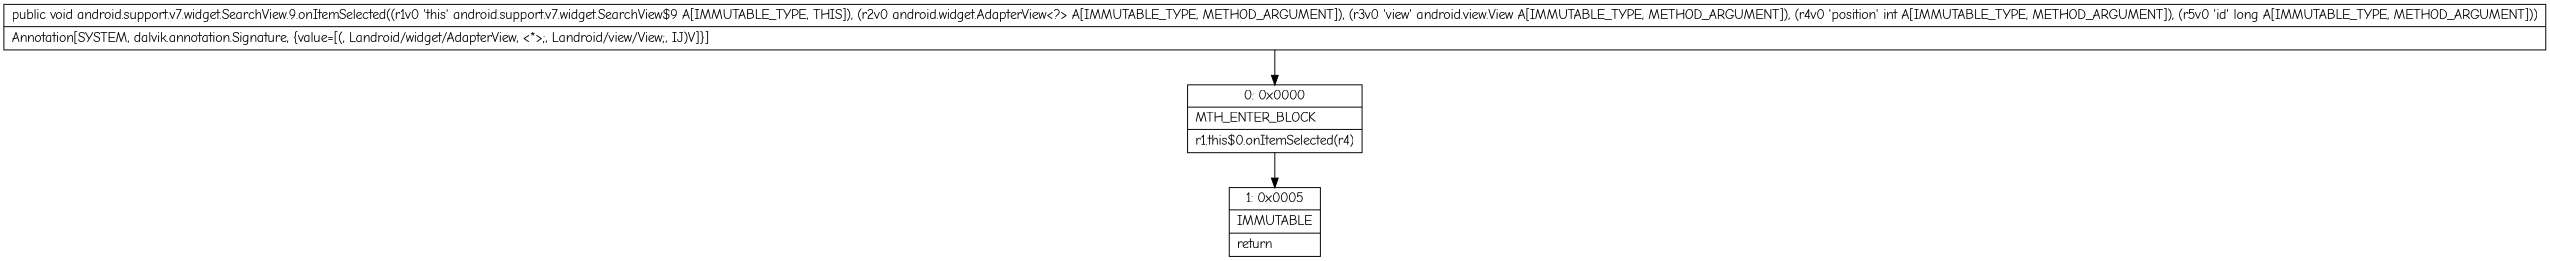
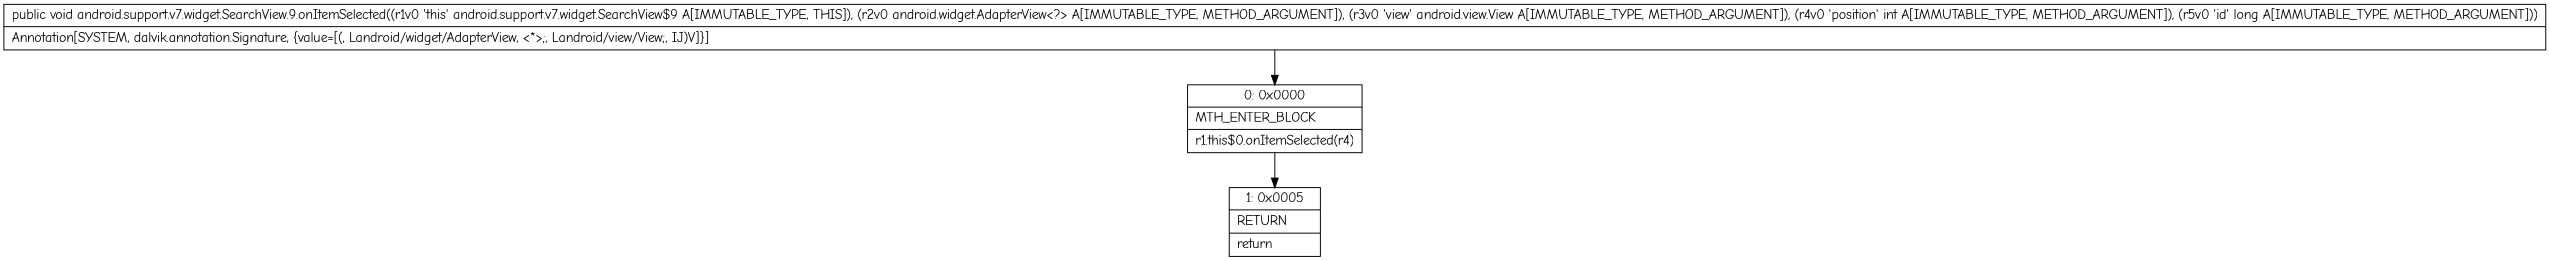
node "1: 0x0005": text "IMMUTABLE" -> "RETURN"
